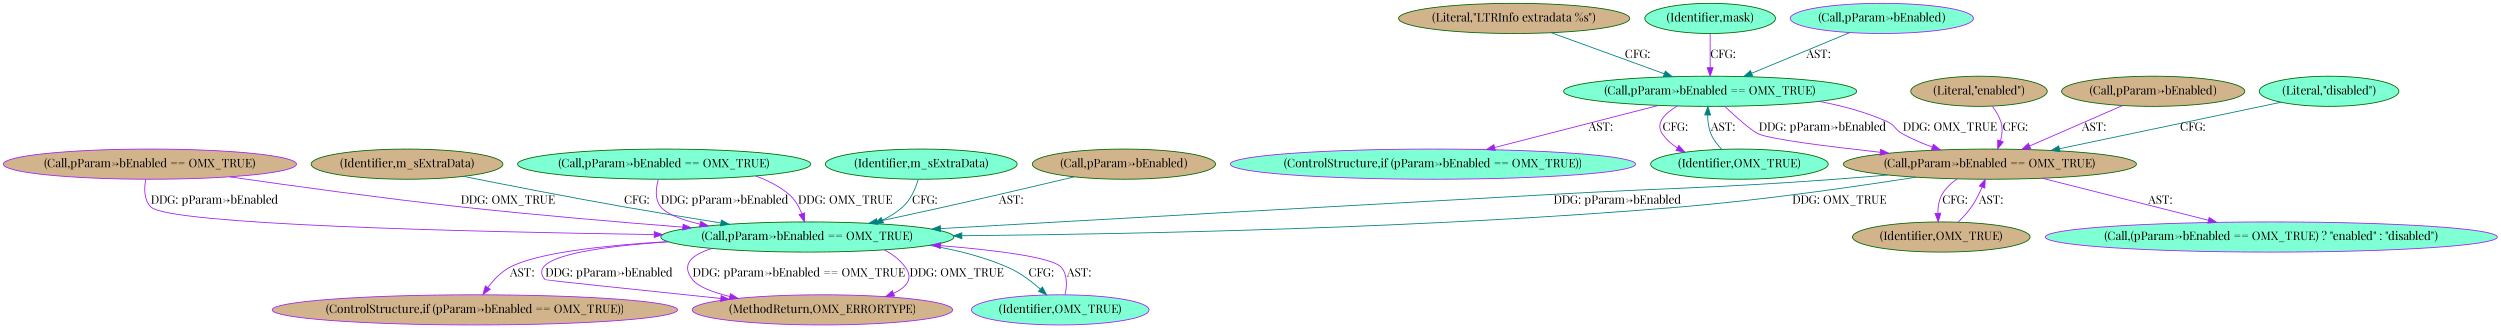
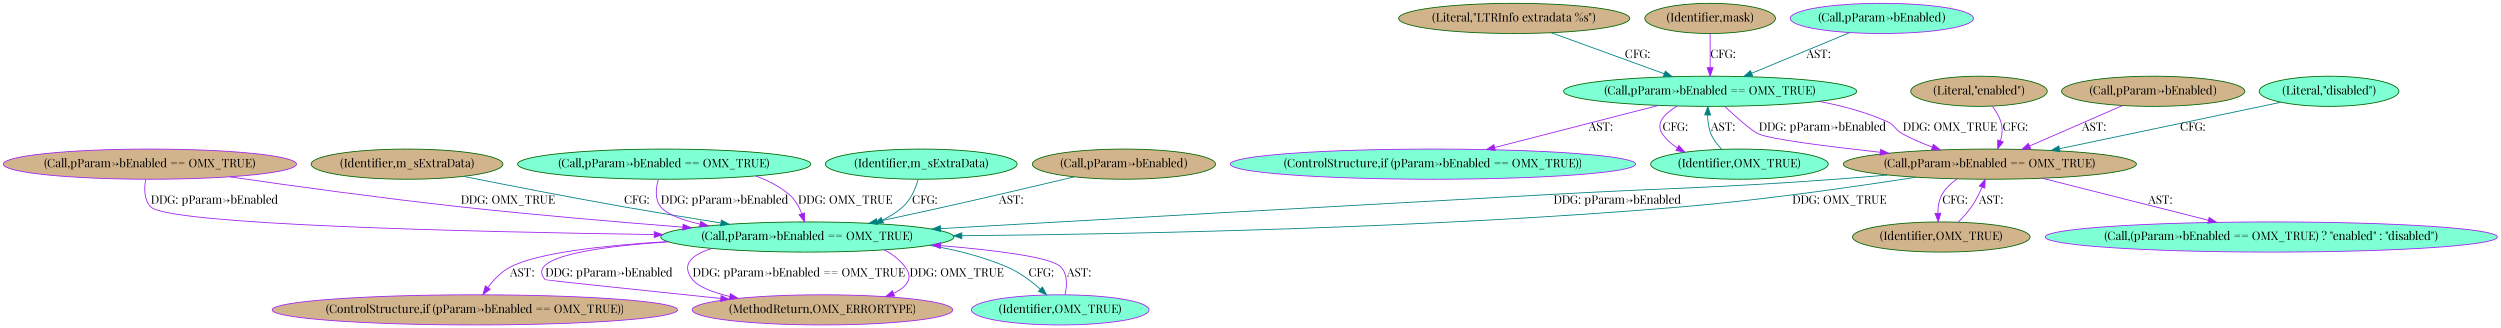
node "(Identifier,mask)": fillcolor aquamarine -> tan
